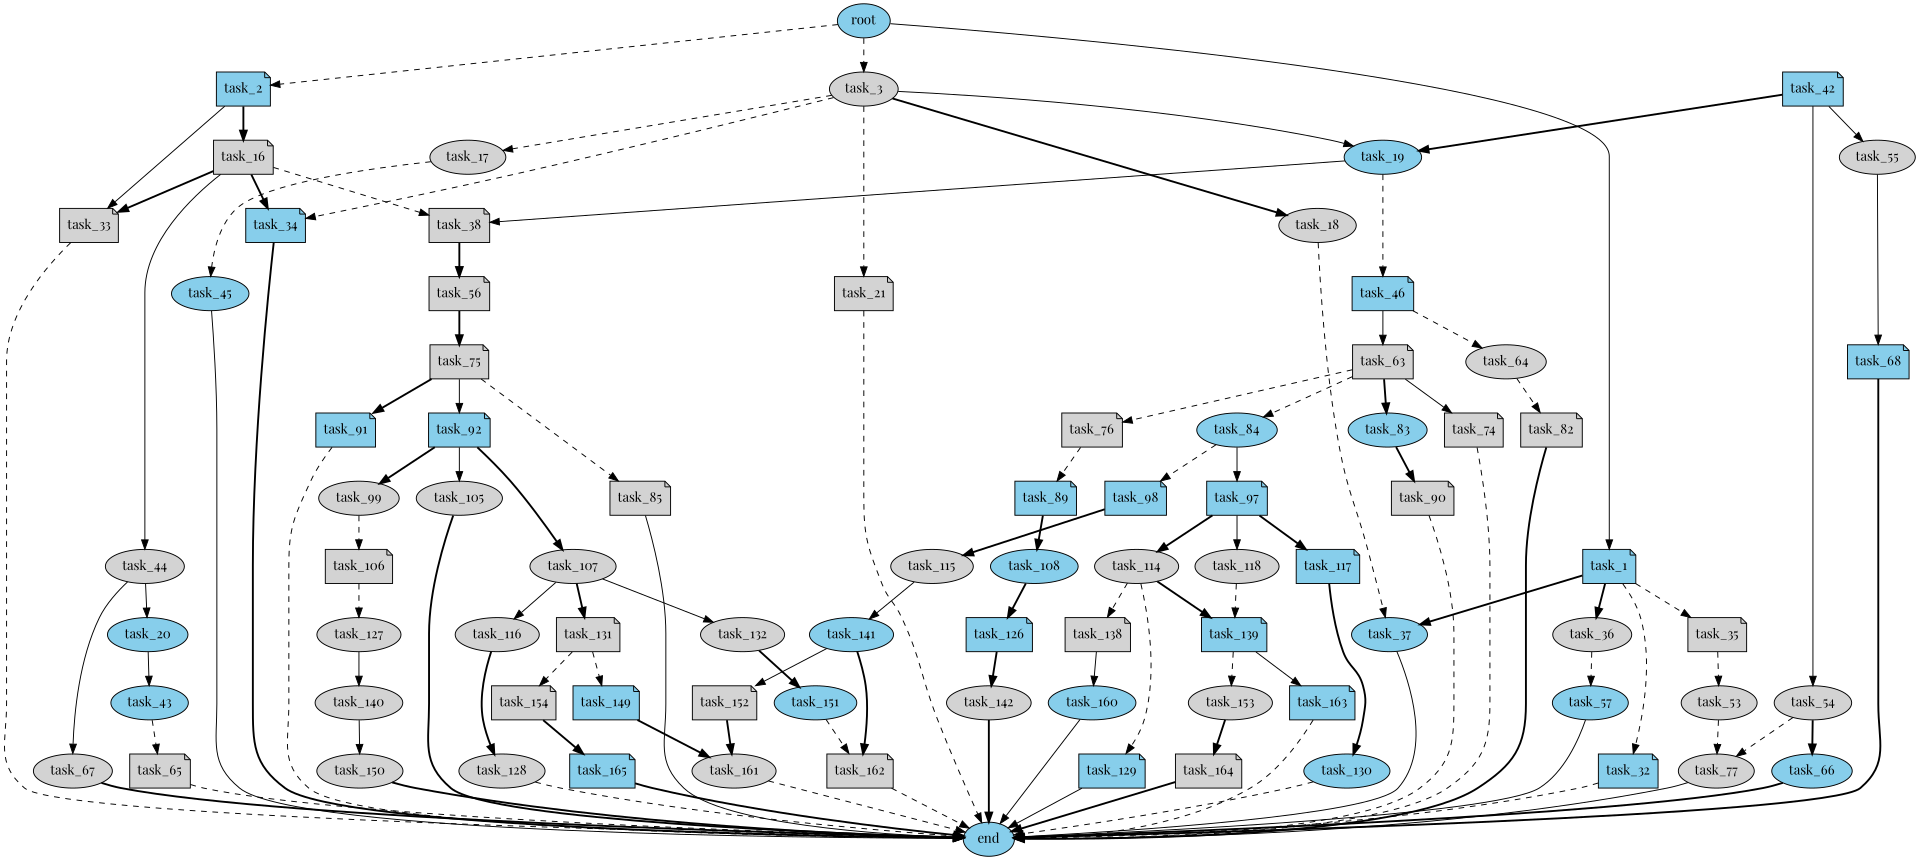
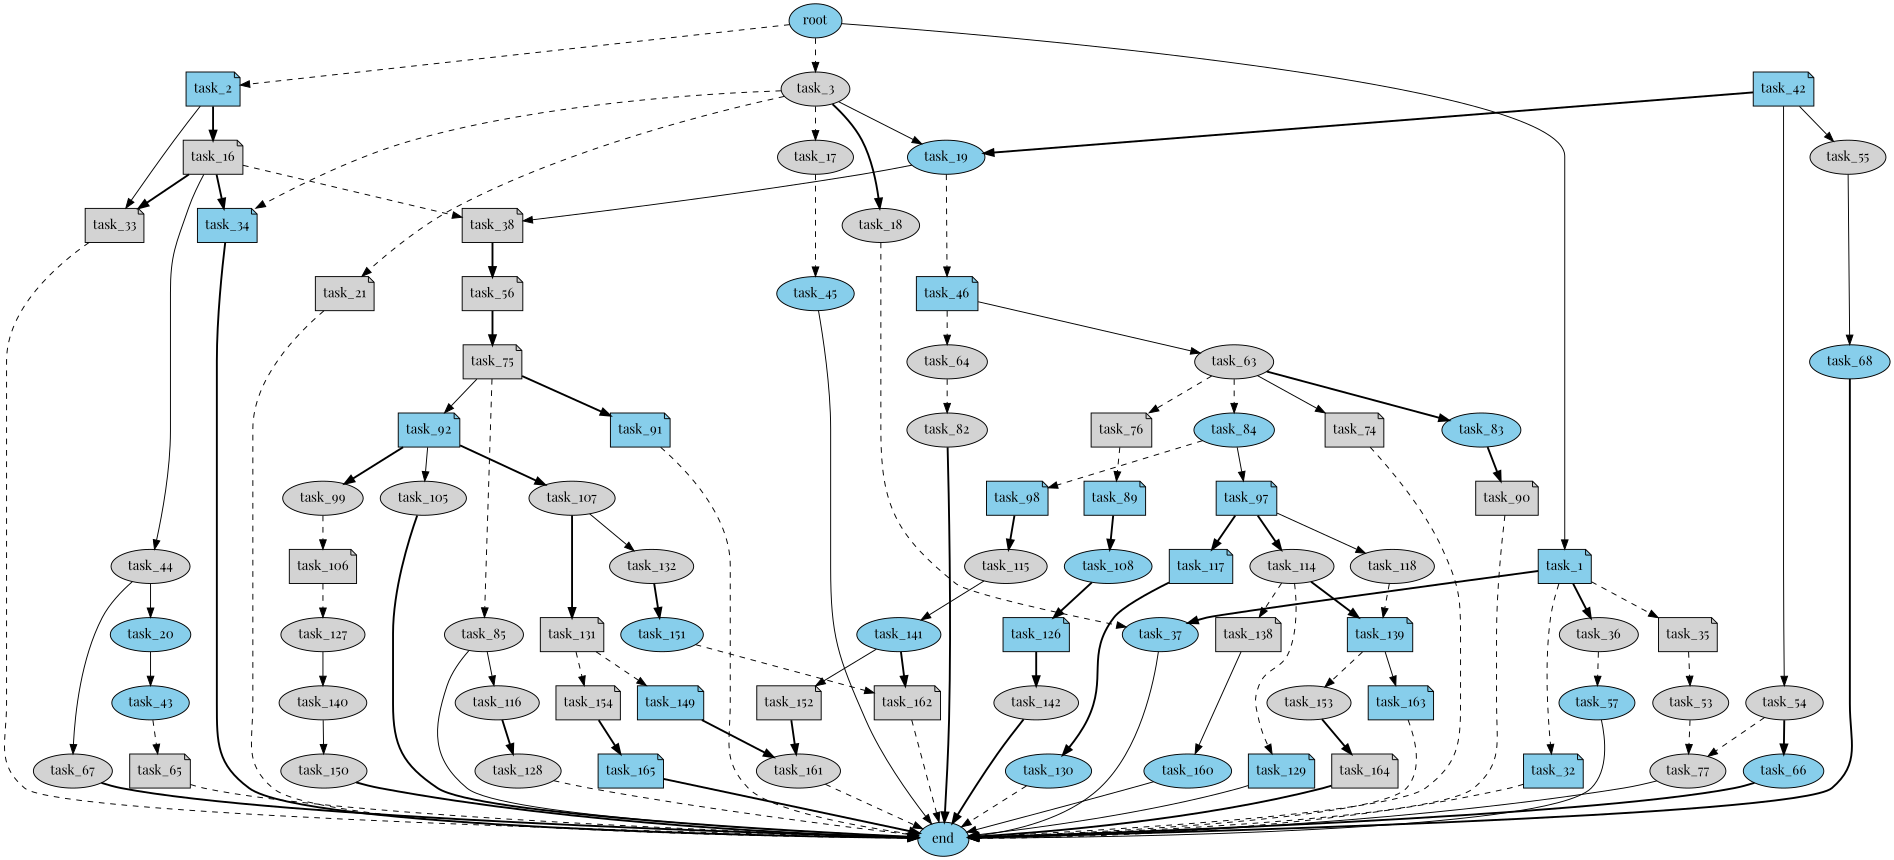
node "task_63": shape note -> ellipse
node "task_68": shape note -> ellipse
node "task_82": shape note -> ellipse
node "task_85": shape note -> ellipse
edge "task_107" -> "task_116": now "task_85" -> "task_116"
